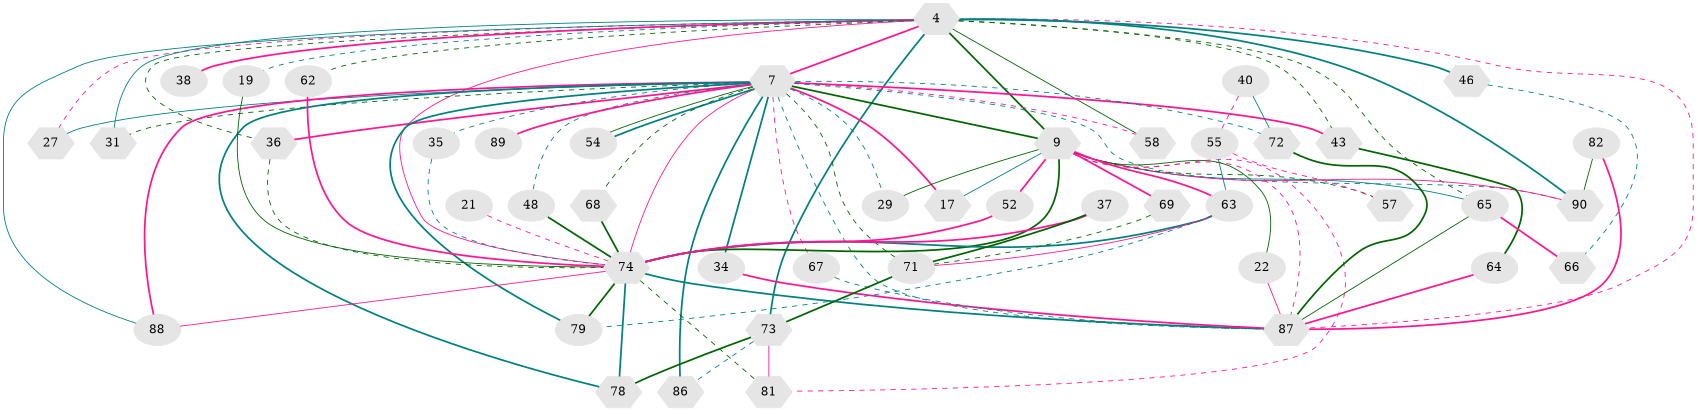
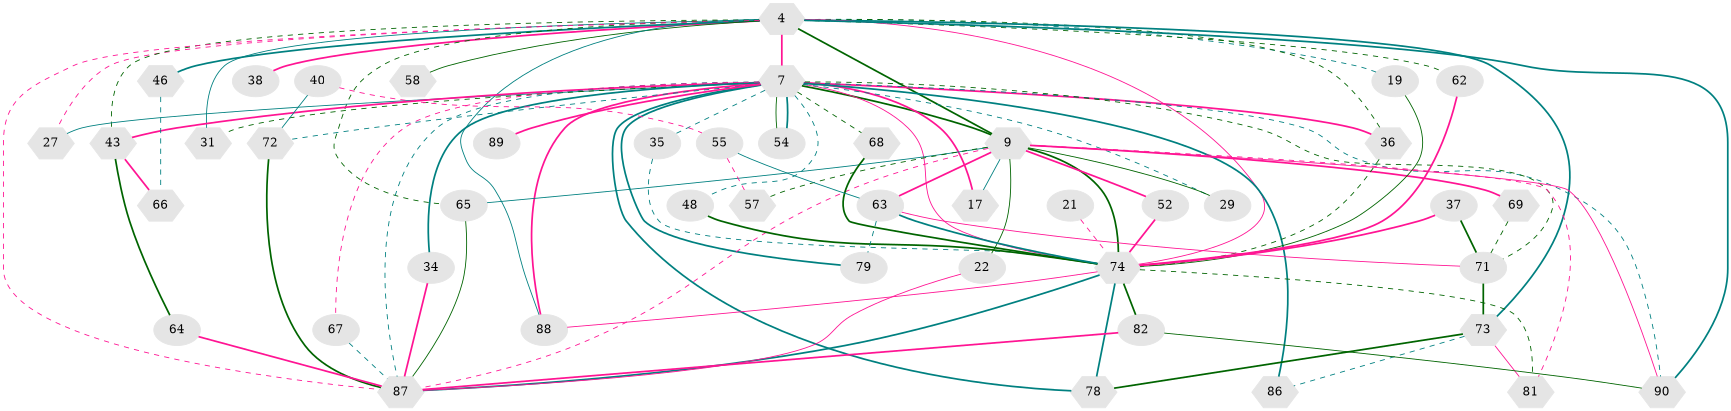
edge "7" -- "58": removed
edge "65" -- "66": now "43" -- "66"
edge "74" -- "79": now "74" -- "82"
